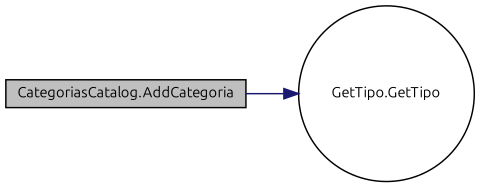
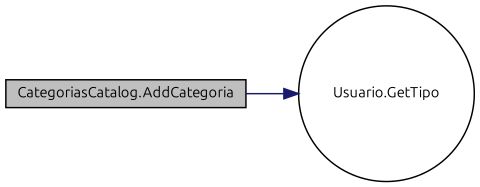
node "GetTipo.GetTipo": label "GetTipo.GetTipo" -> "Usuario.GetTipo"
